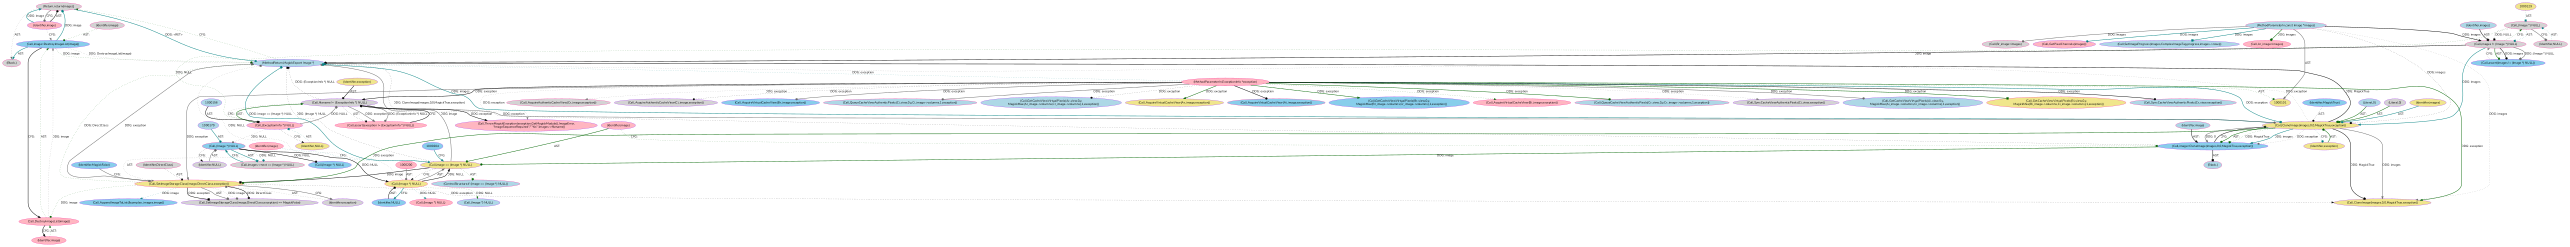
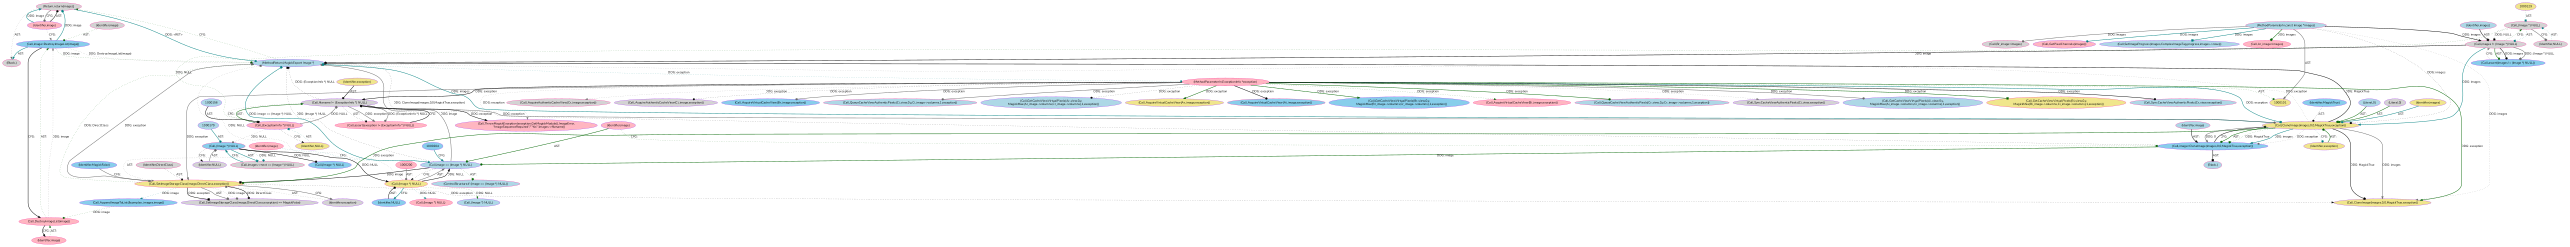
edge "(MethodParameterIn,ExceptionInfo *exception)" -> "(MethodReturn,MagickExport Image *)": reversed
node "(Call,image == (Image *) NULL)": fillcolor khaki -> lightblue
edge "(Call,SetImageStorageClass(image,DirectClass,exception))" -> "(Call,DestroyImageList(image))": now "(Call,AppendImageToList(&complex_images,image))" -> "(Call,DestroyImageList(image))"
